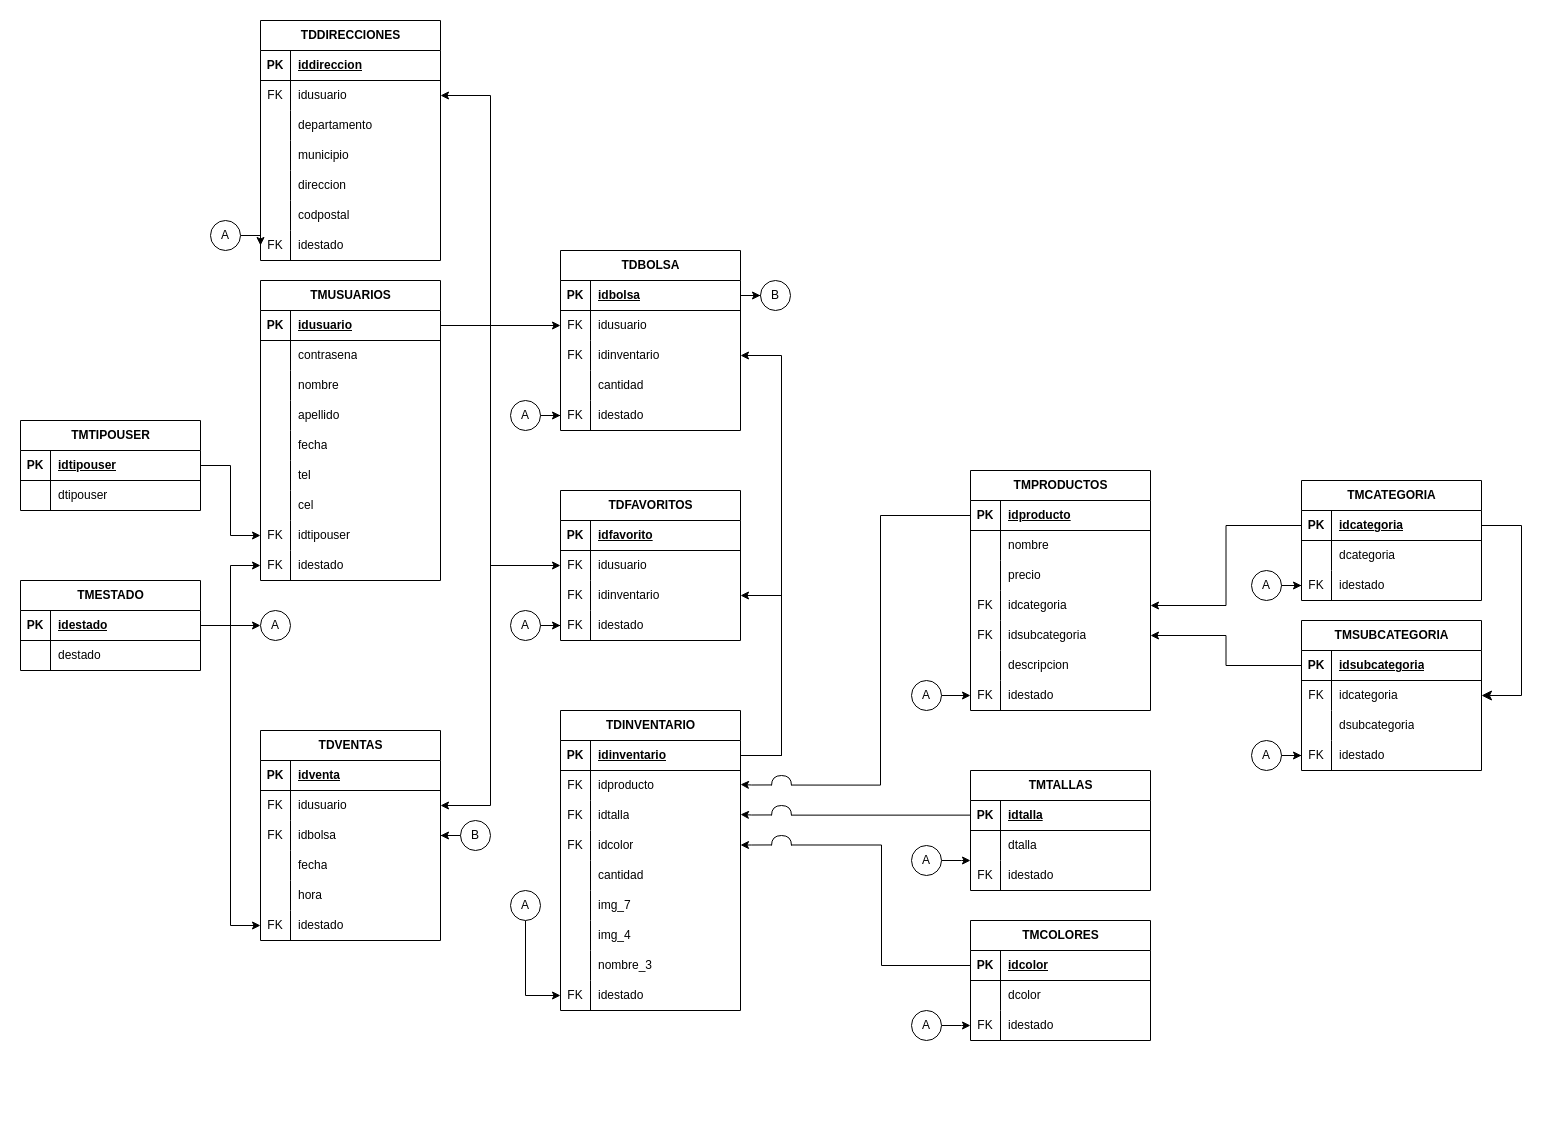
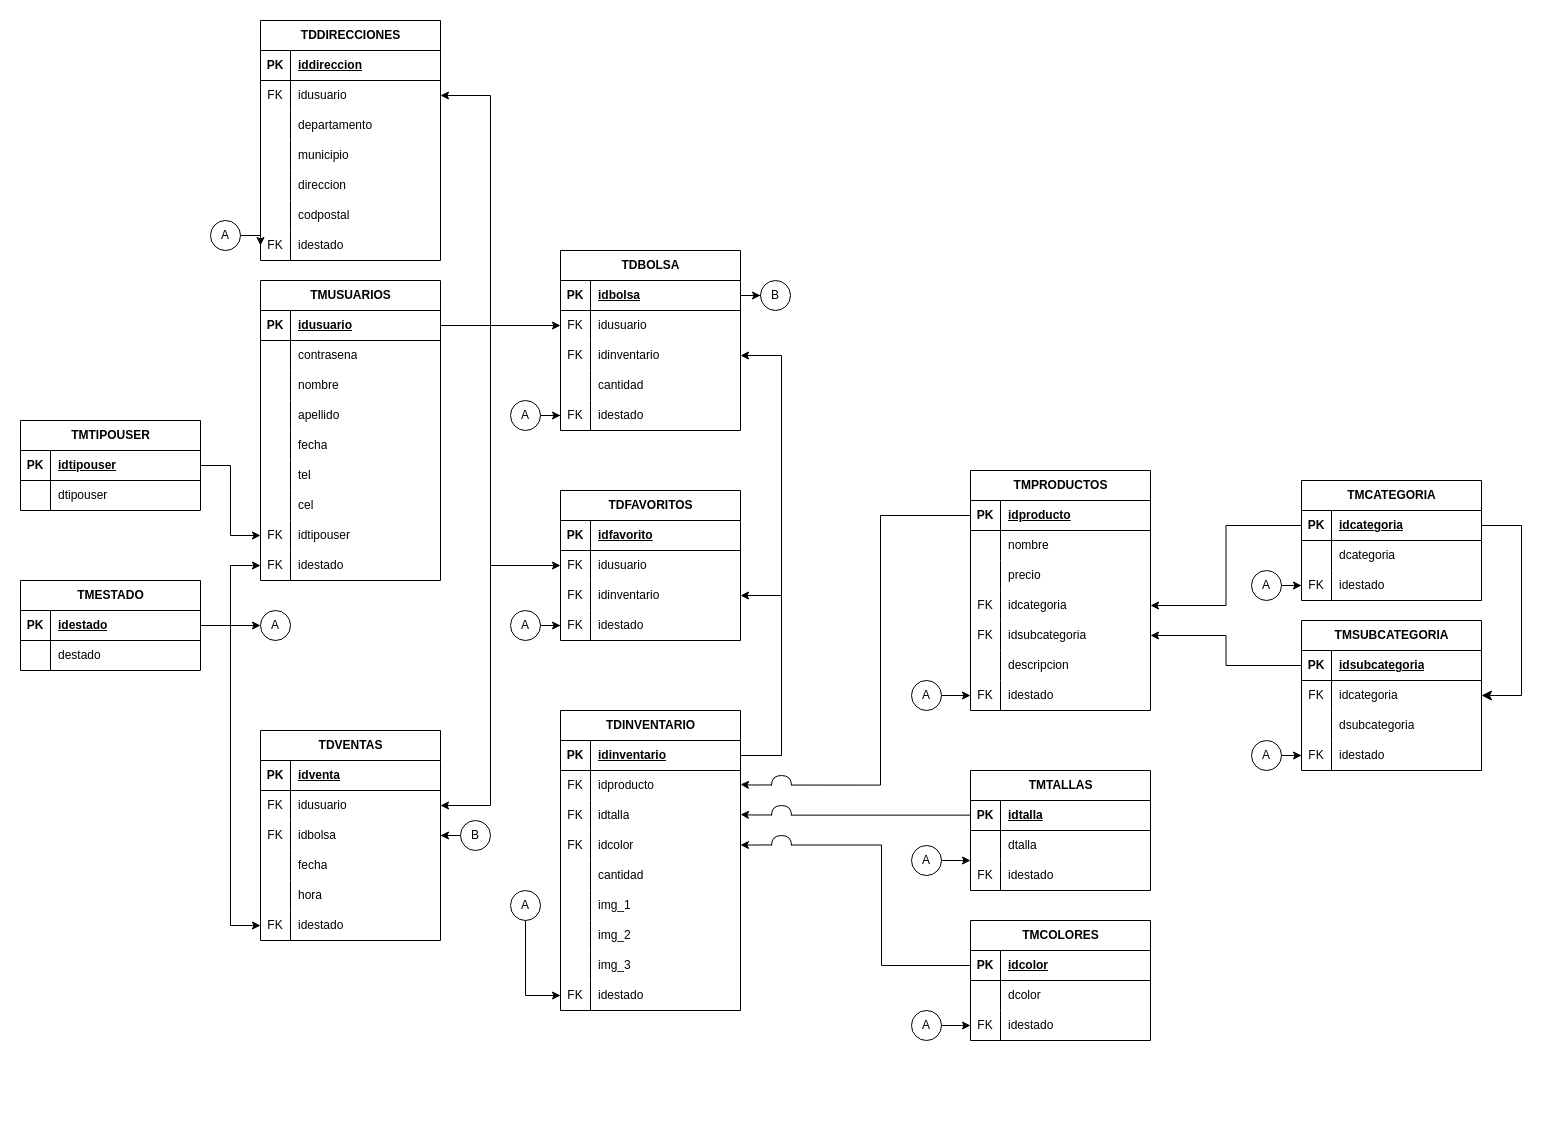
node "img_7": label "img_7" -> "img_1"
node "img_4": label "img_4" -> "img_2"
node "nombre_3": label "nombre_3" -> "img_3"
